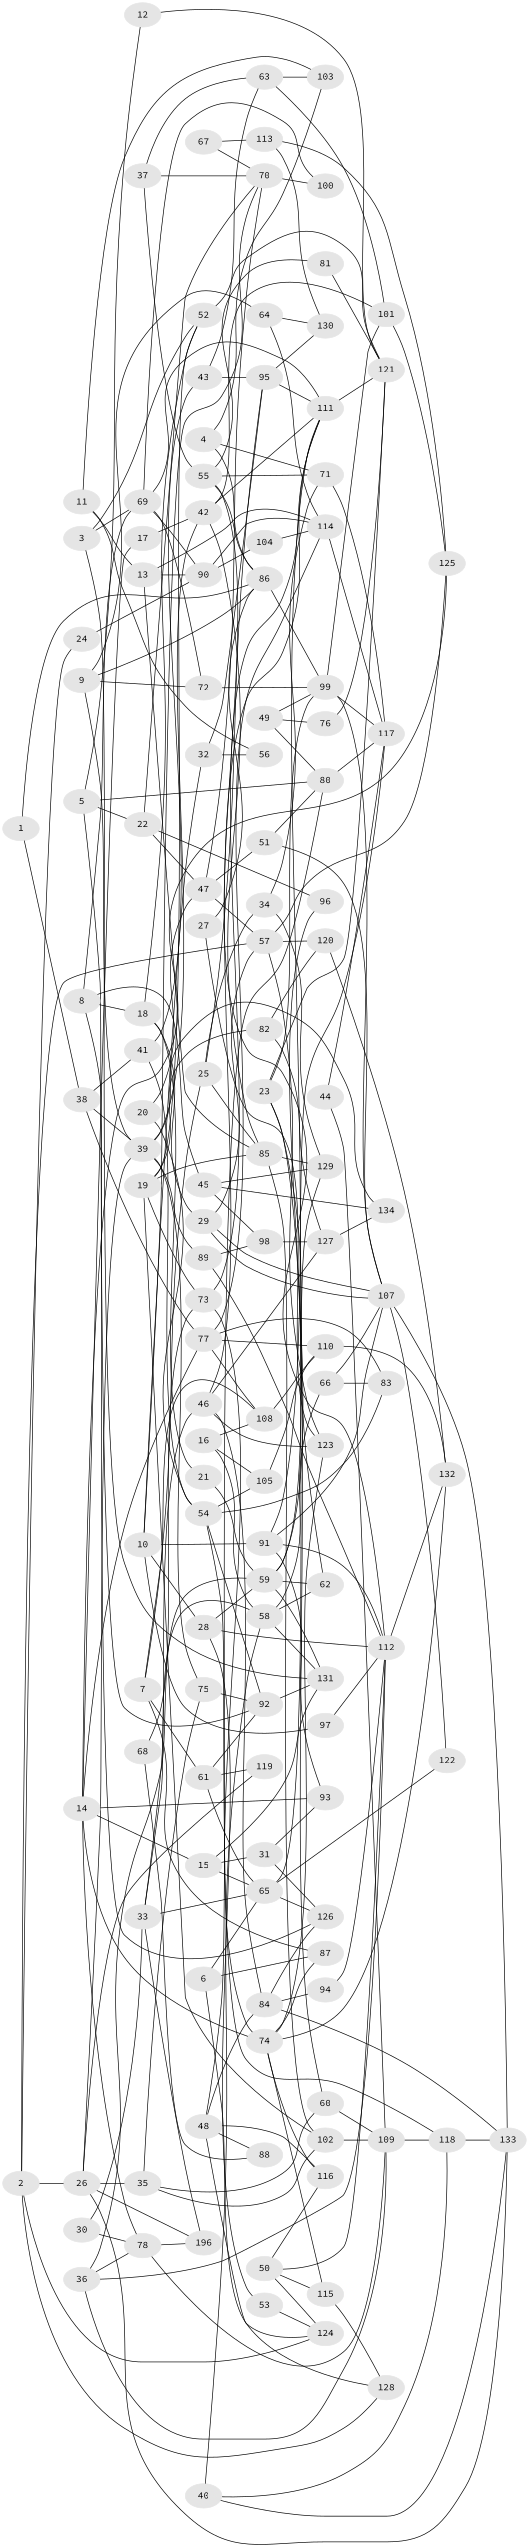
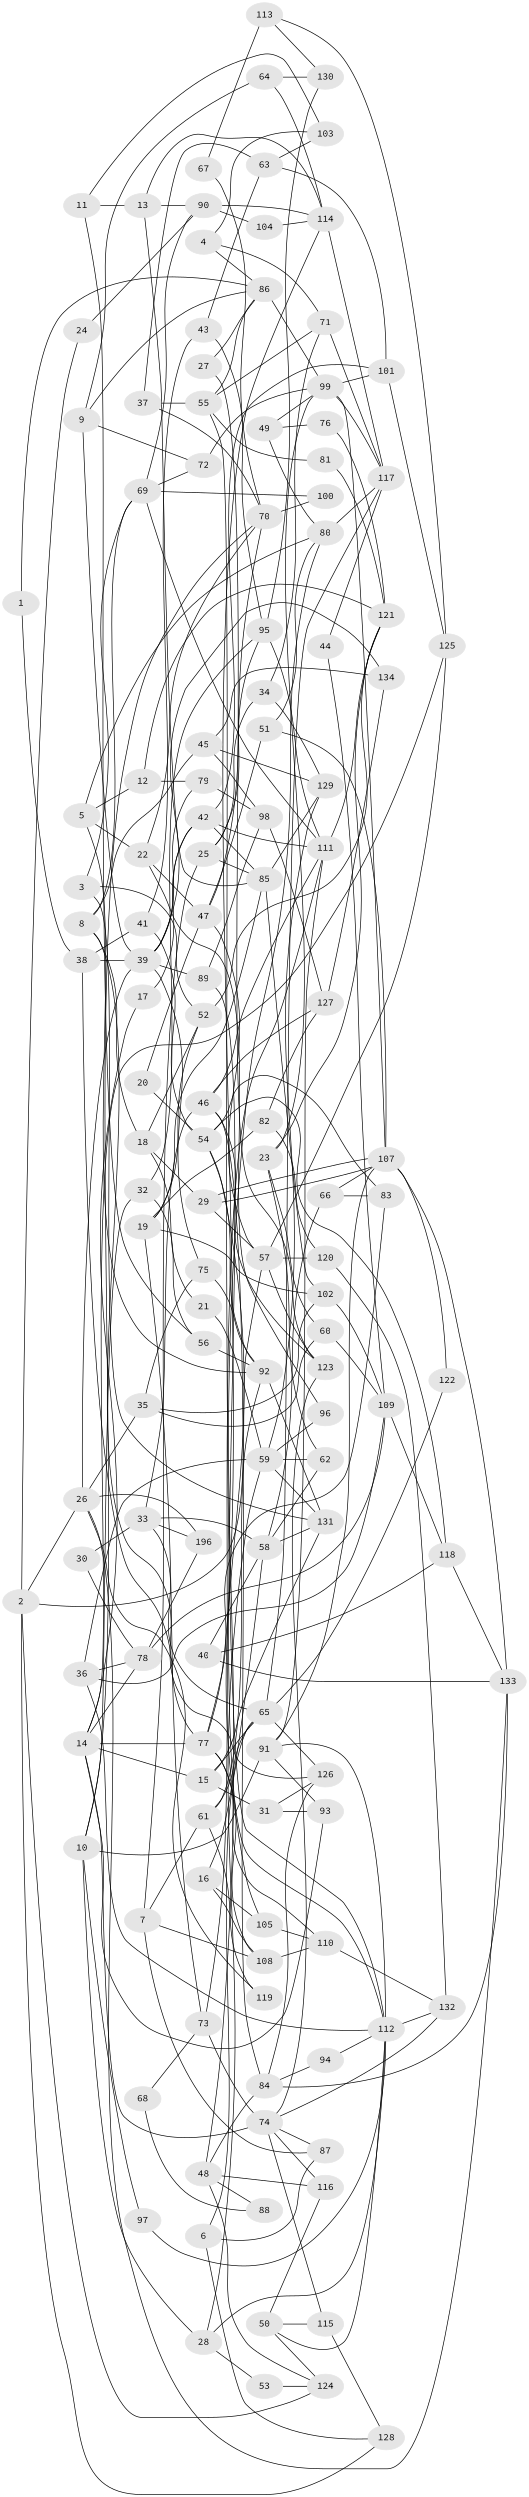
node "79": added
edge "56" -- "92": added
